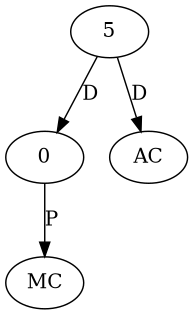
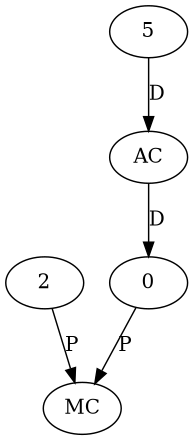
edge "5" -> "0": now "AC" -> "0"
node "2": added
